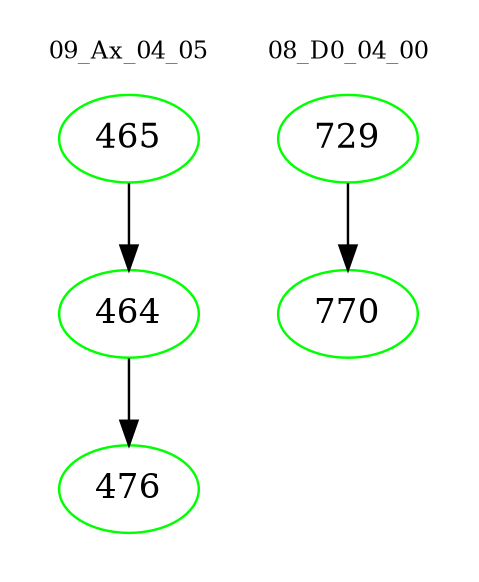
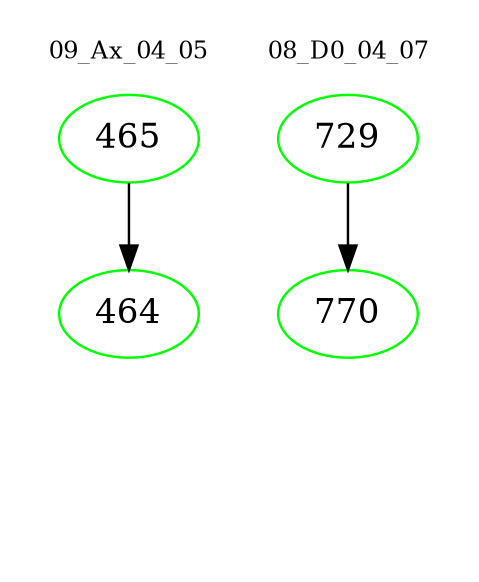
cluster "08_D0_04_00": label "08_D0_04_00" -> "08_D0_04_07"
node "476": removed
